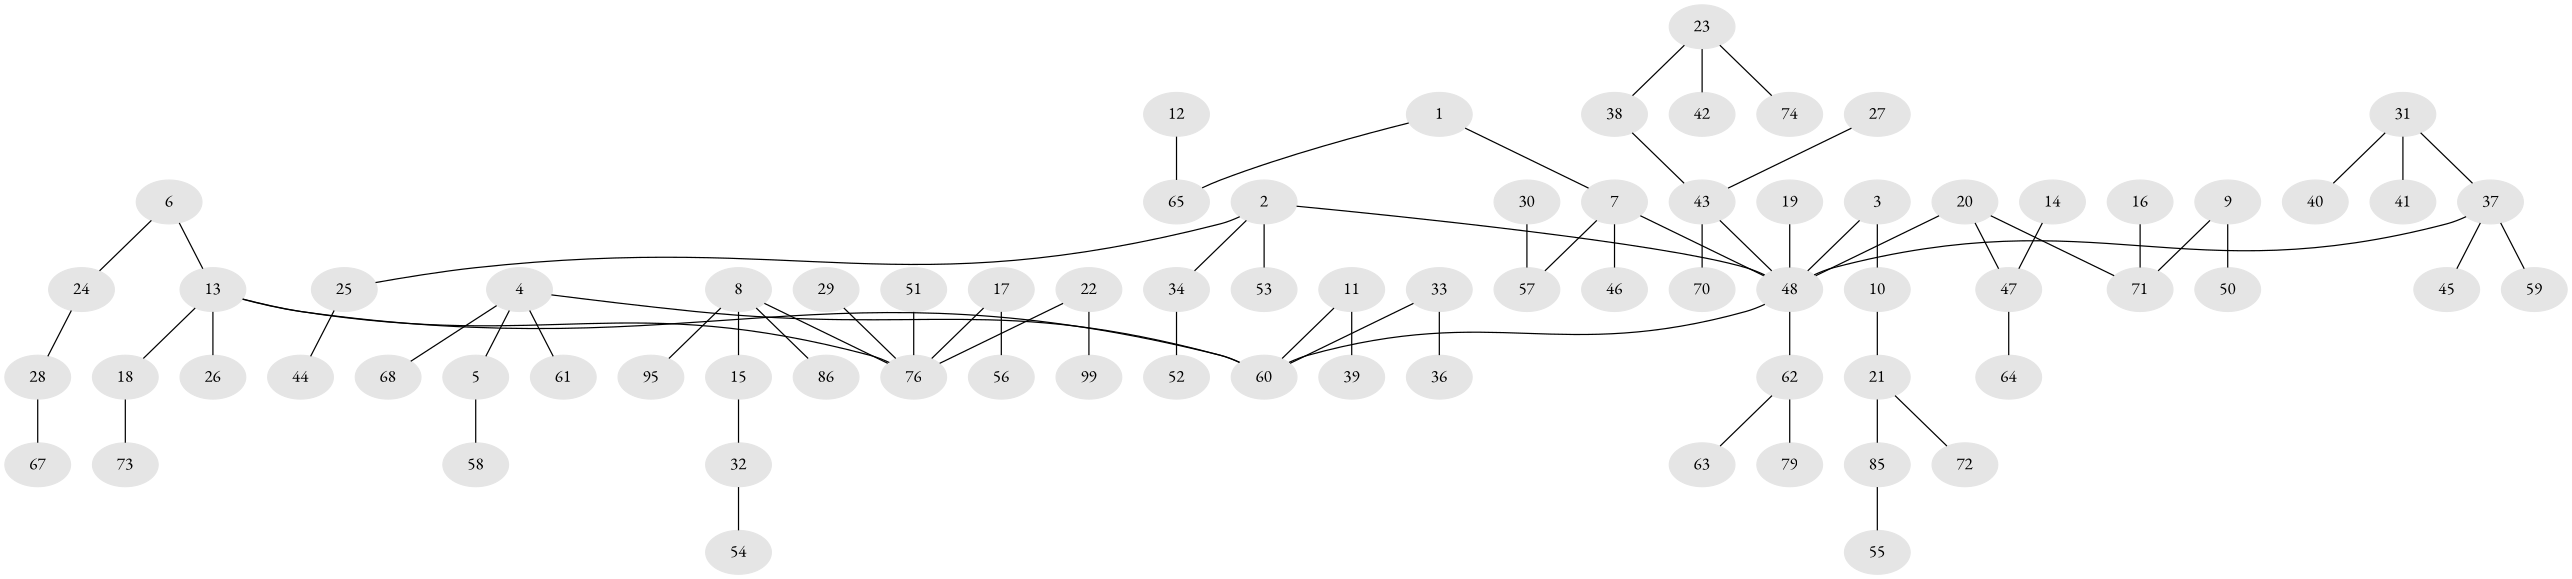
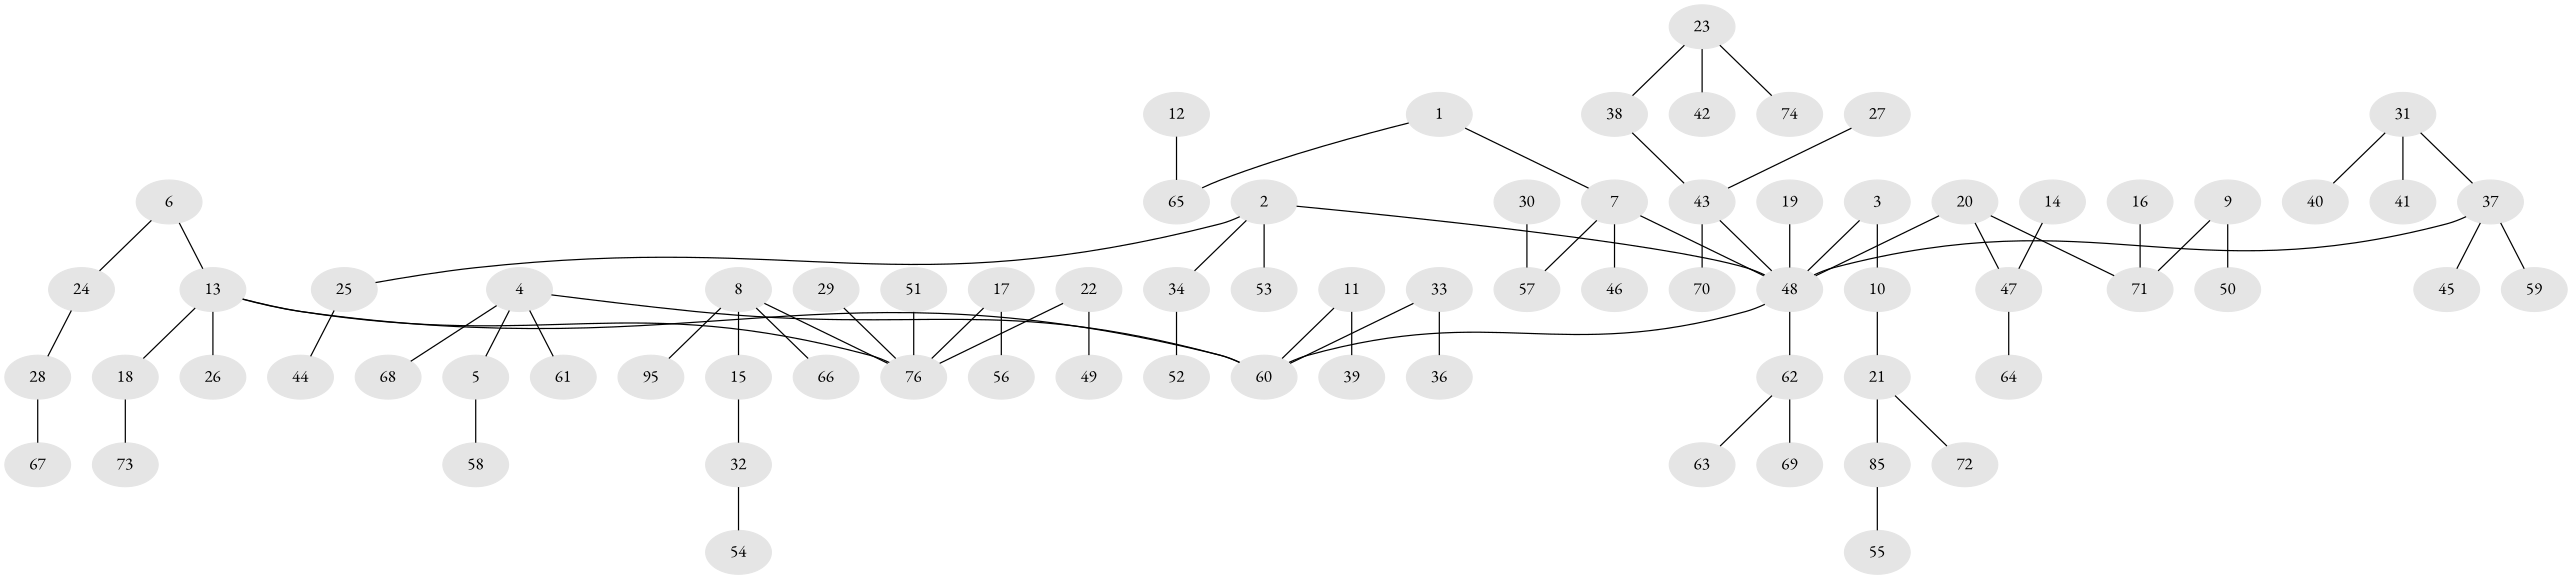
node "86": label "86" -> "66"
node "99": label "99" -> "49"
node "79": label "79" -> "69"
